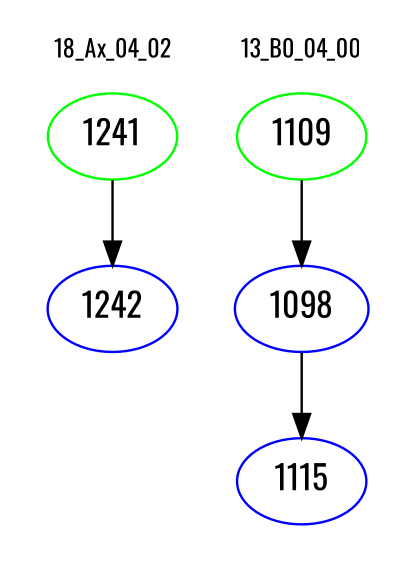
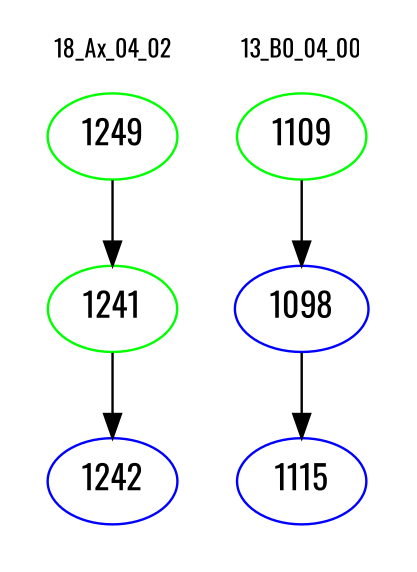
node "1249": added
